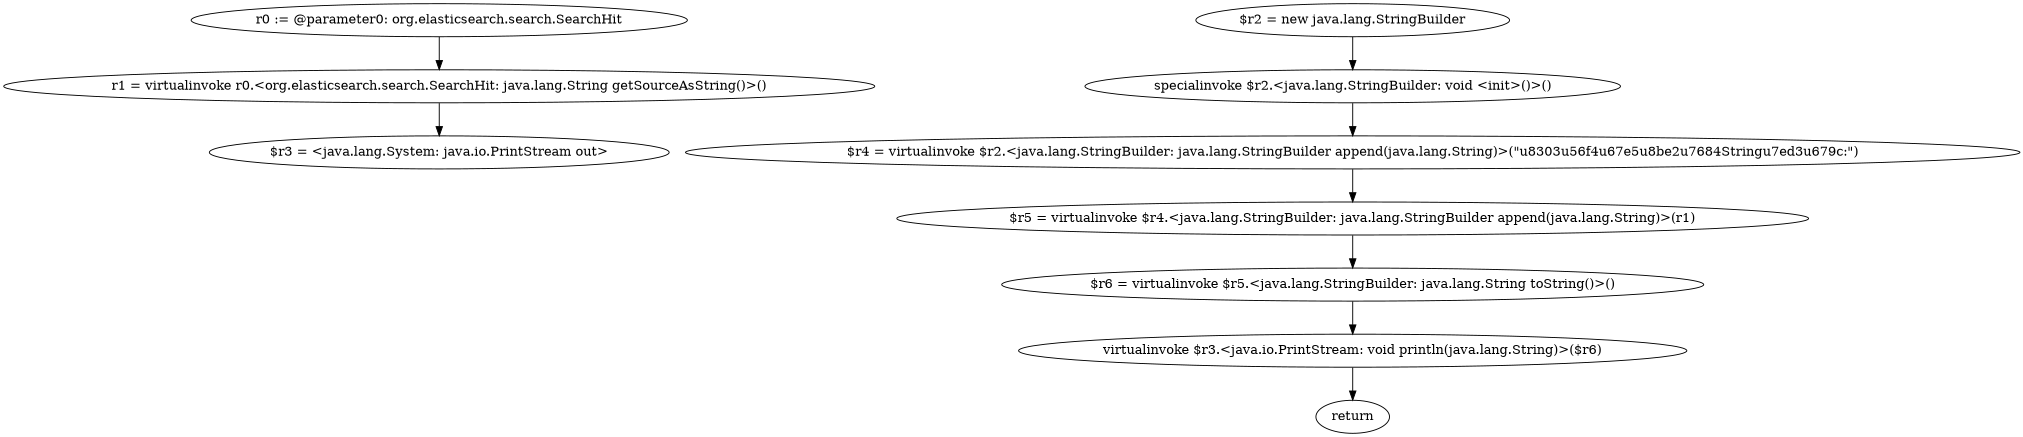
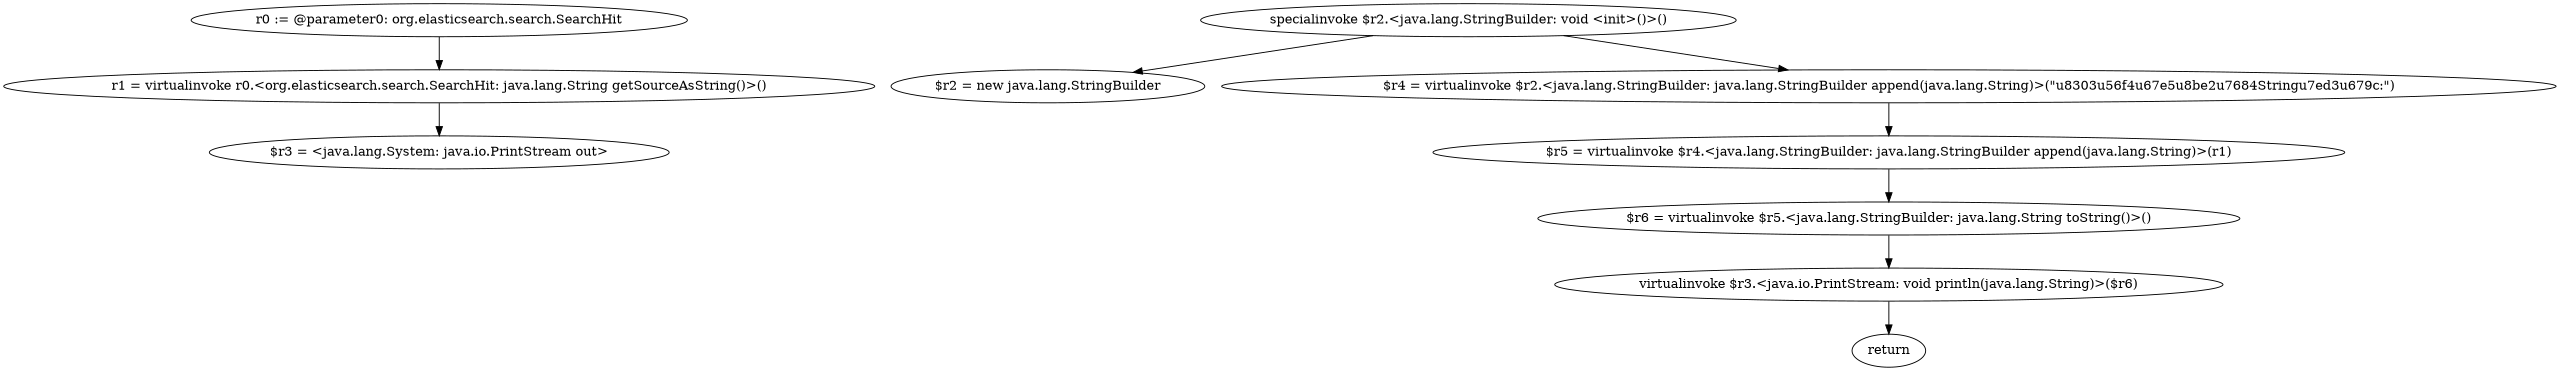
edge "$r2 = new java.lang.StringBuilder" -> "specialinvoke $r2.<java.lang.StringBuilder: void <init>()>()": reversed
